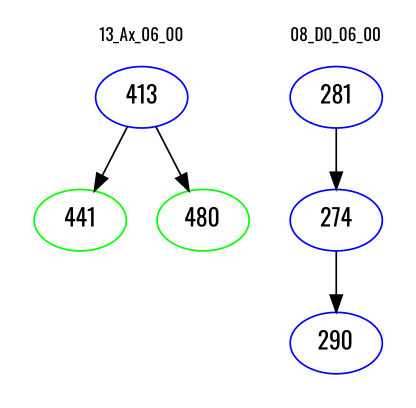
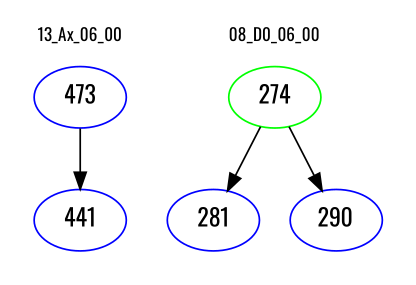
node "413": label "413" -> "473"
edge "281" -> "274": reversed
node "441": color green -> blue
node "480": removed
node "274": color blue -> green
